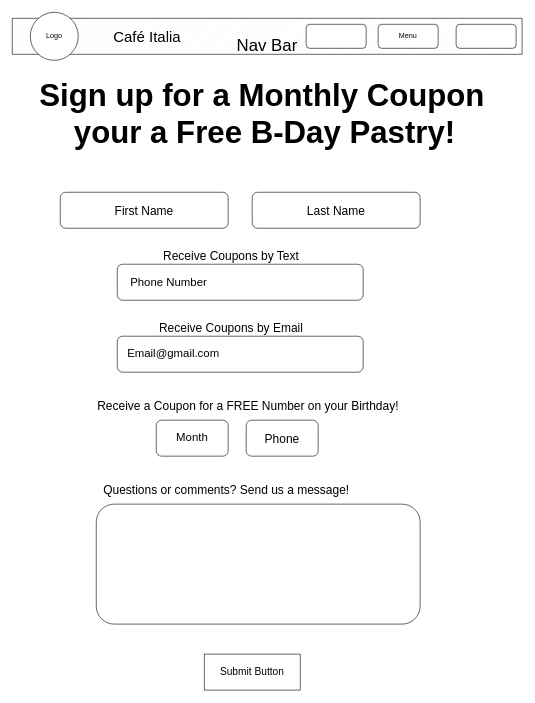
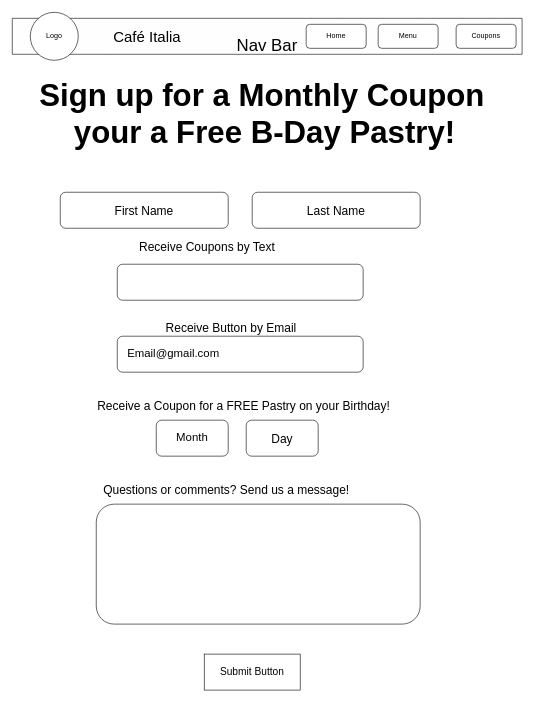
node "Home": added
node "Coupons": added
node "Receive Coupons by Text": moved (231, 255) -> (207, 246)
node "Phone Number": removed
node "Receive Coupons by Email": label "Receive Coupons by Email" -> "Receive Button by Email"
node "Receive a Coupon for a FREE Number on your Birthday!": label "Receive a Coupon for a FREE Number on your Birthday!" -> "Receive a Coupon for a FREE Pastry on your Birthday!"
node "Phone": label "Phone" -> "Day"
